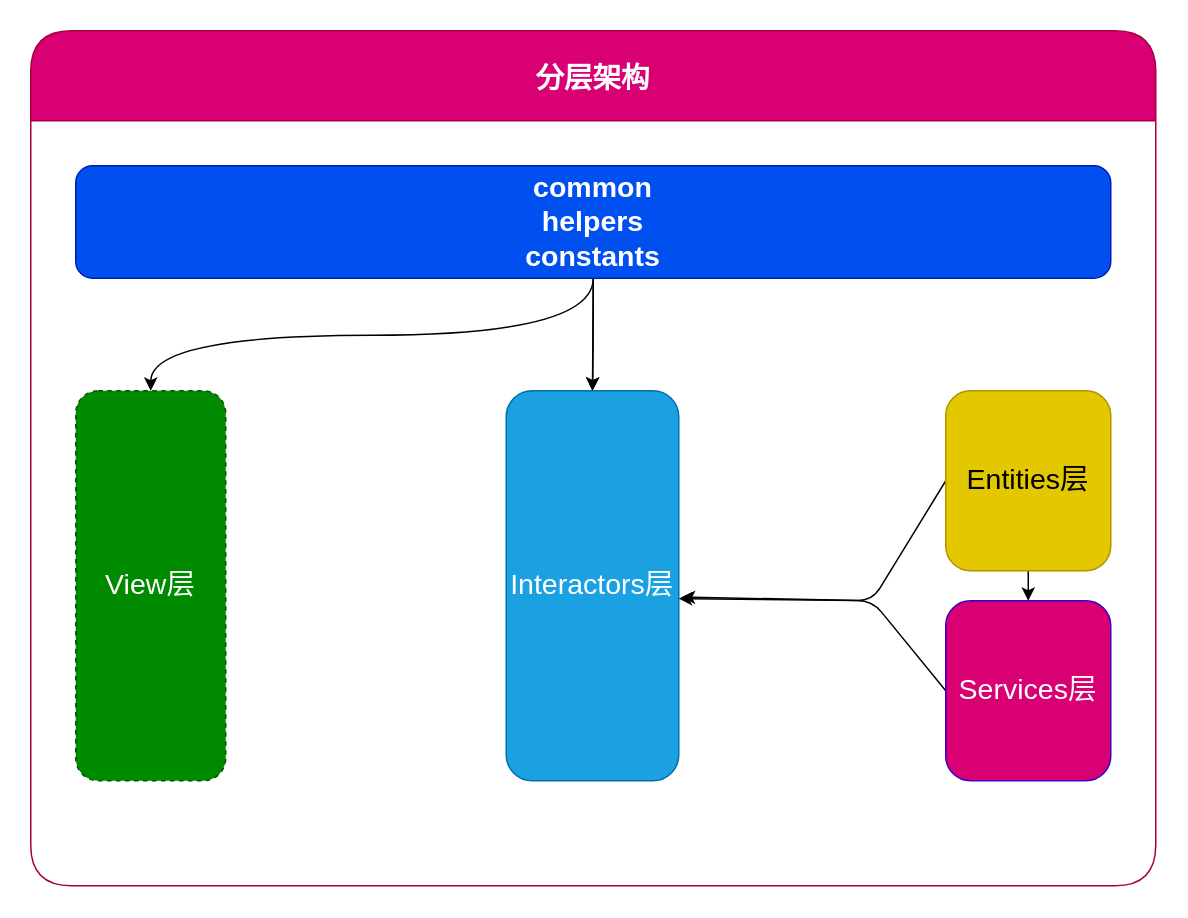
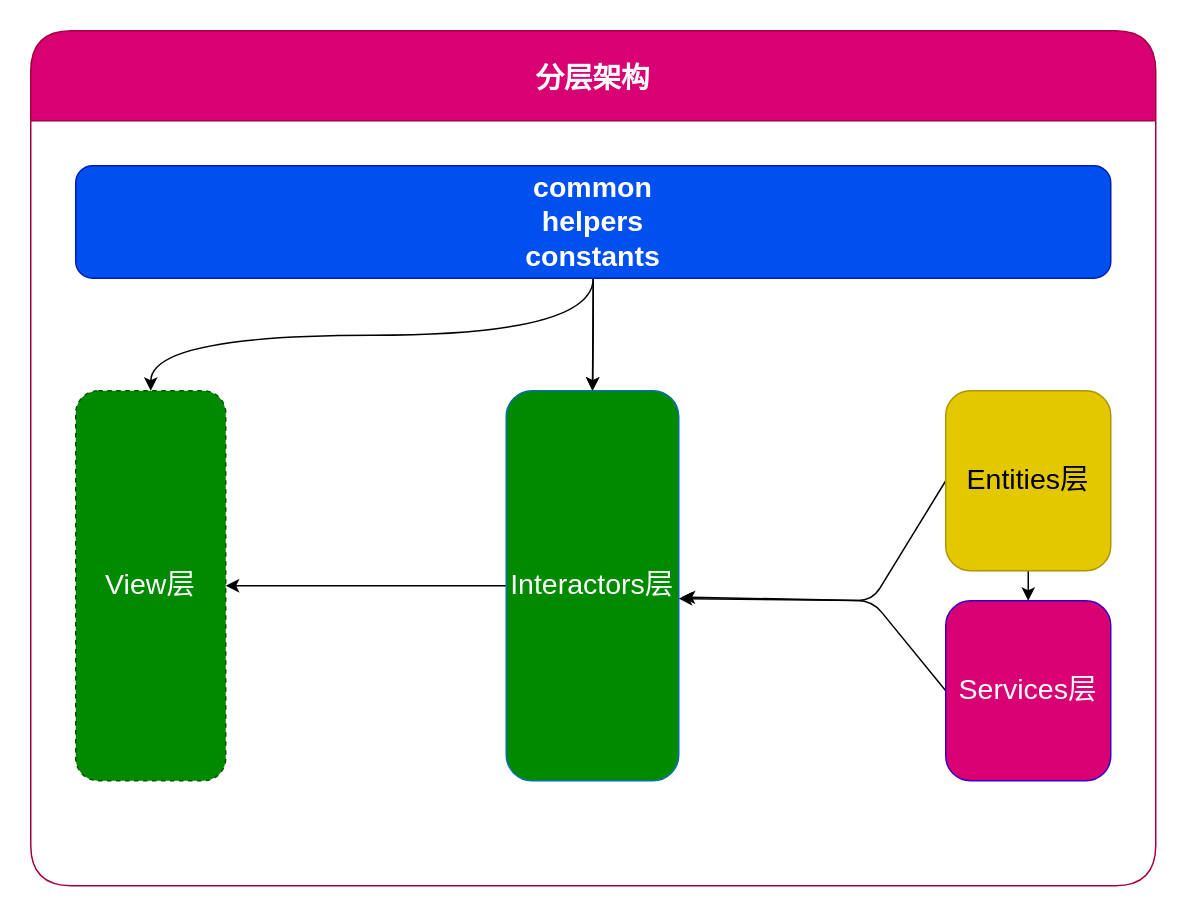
edge "Interactors层" -> "View层": added
node "Interactors层": fillcolor #1ba1e2 -> #008a00
